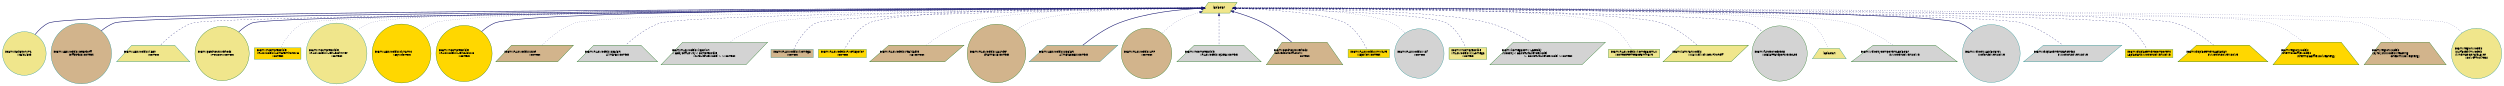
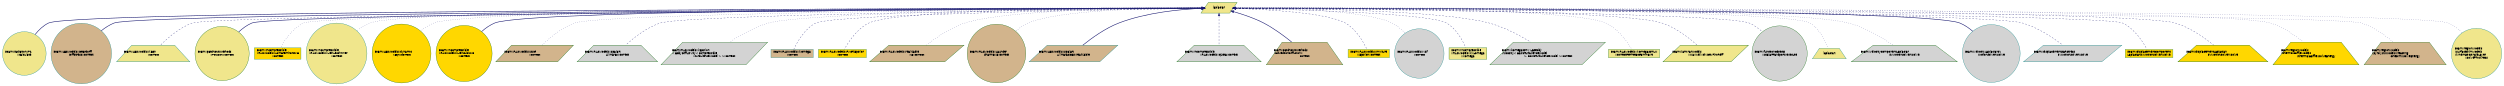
node "Foam::LESModels::Spalart AllmarasDES::correct": label "Foam::LESModels::Spalart AllmarasDES::correct" -> "Foam::LESModels::Spalart AllmarasDES::realizable"
node "Foam::RASModels::LRR ::correct": removed
node "Foam::incompressible ::RASModels::kkLOmega ::correct": label "Foam::incompressible ::RASModels::kkLOmega ::correct" -> "Foam::incompressible ::RASModels::kkLOmega ::kOmega"
